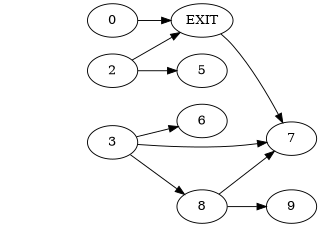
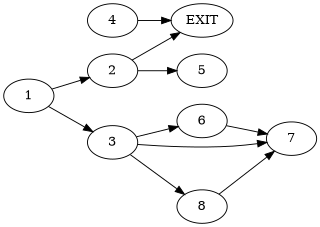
node "0": label "0" -> "4"
edge "EXIT" -> "7": now "6" -> "7"
node "1": added
node "9": removed
